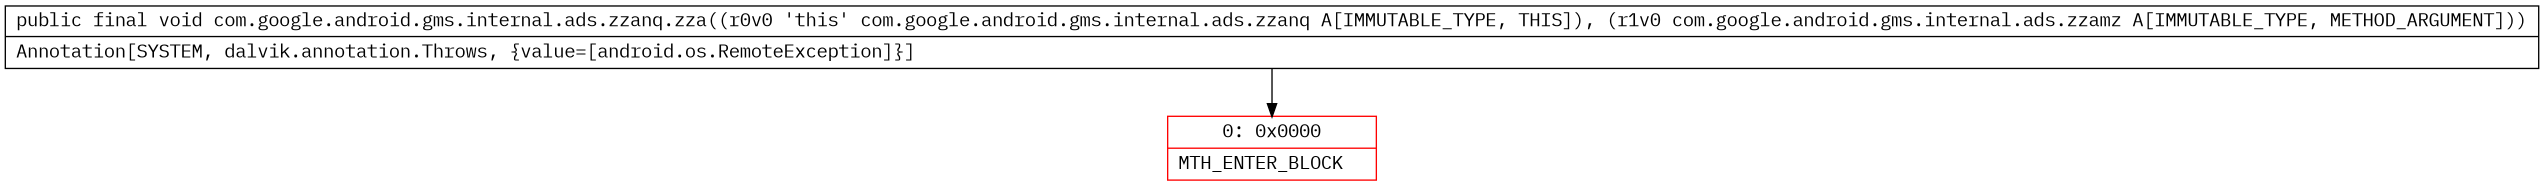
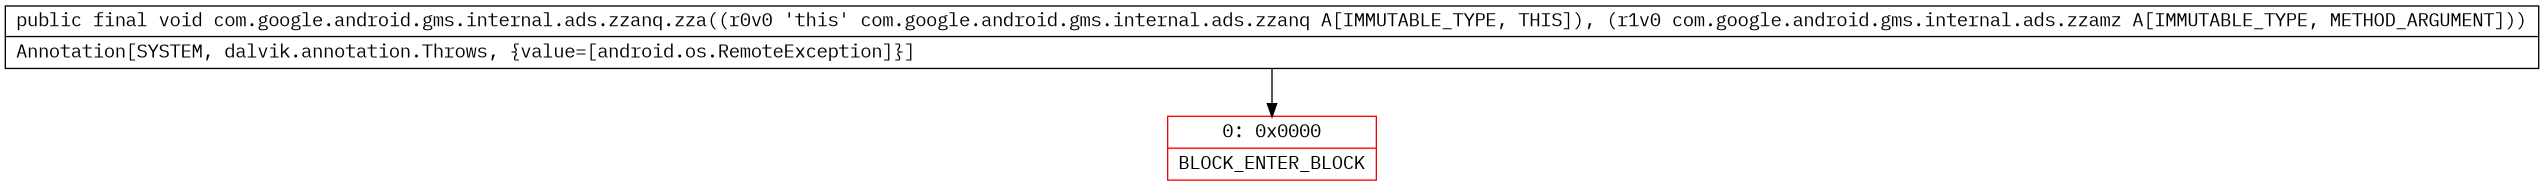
node "0: 0x0000": text "MTH_ENTER_BLOCK" -> "BLOCK_ENTER_BLOCK"
